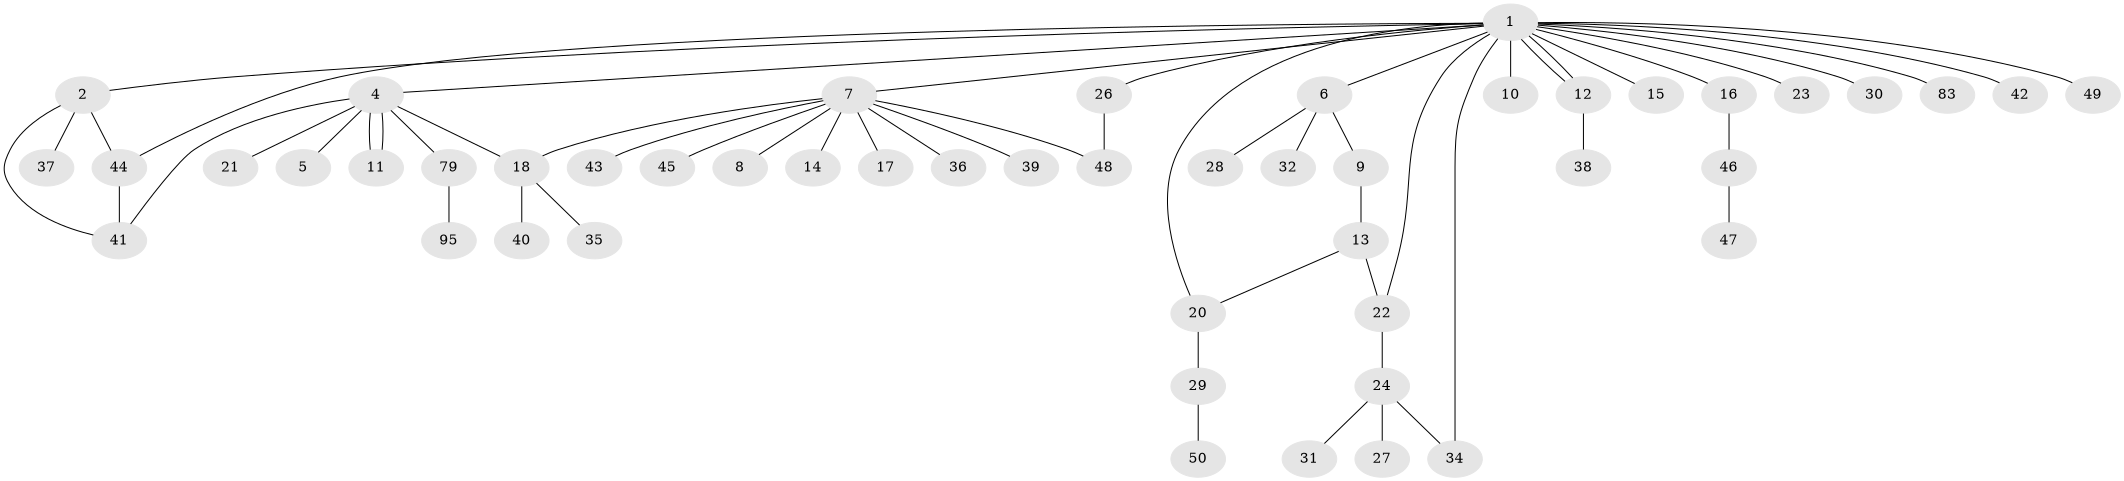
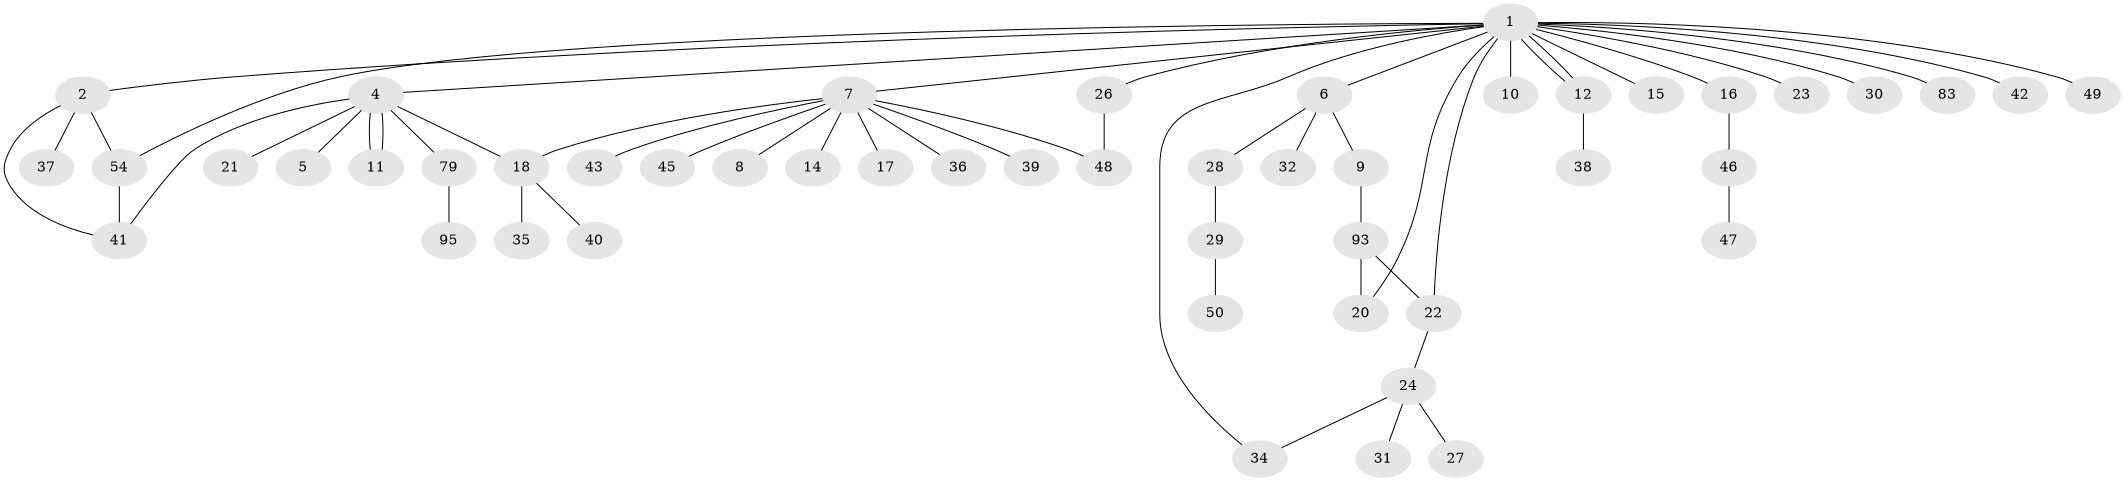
node "44": label "44" -> "54"
node "13": label "13" -> "93"
edge "20" -- "29": now "28" -- "29"
